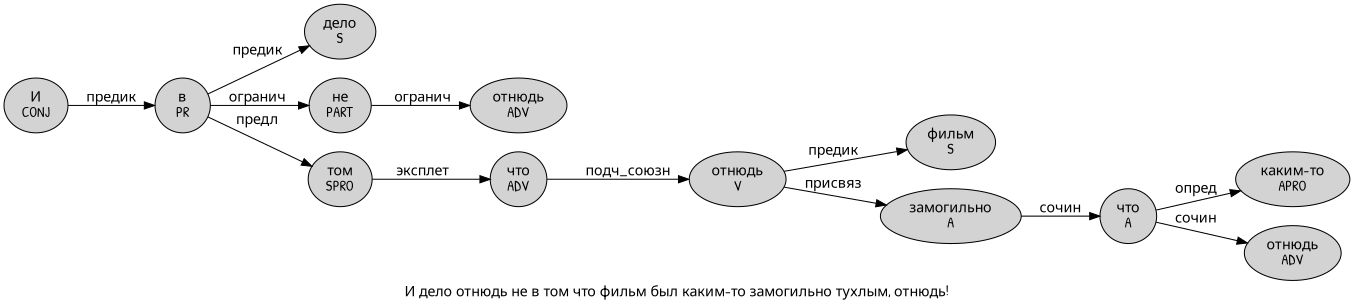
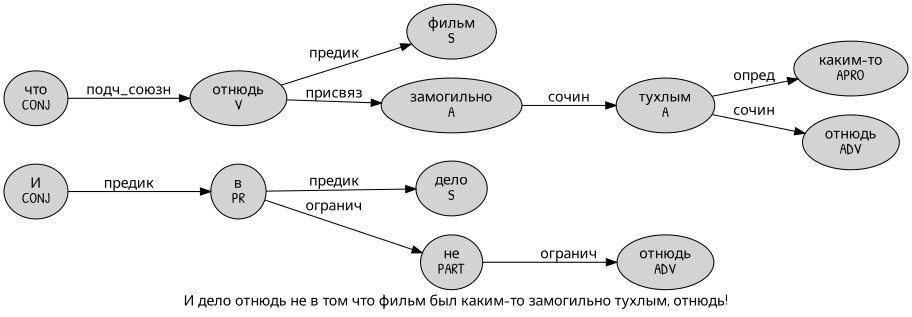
node "том SPRO": removed
node "что ADV": label "что ADV" -> "что CONJ"
node "что A": label "что A" -> "тухлым A"
